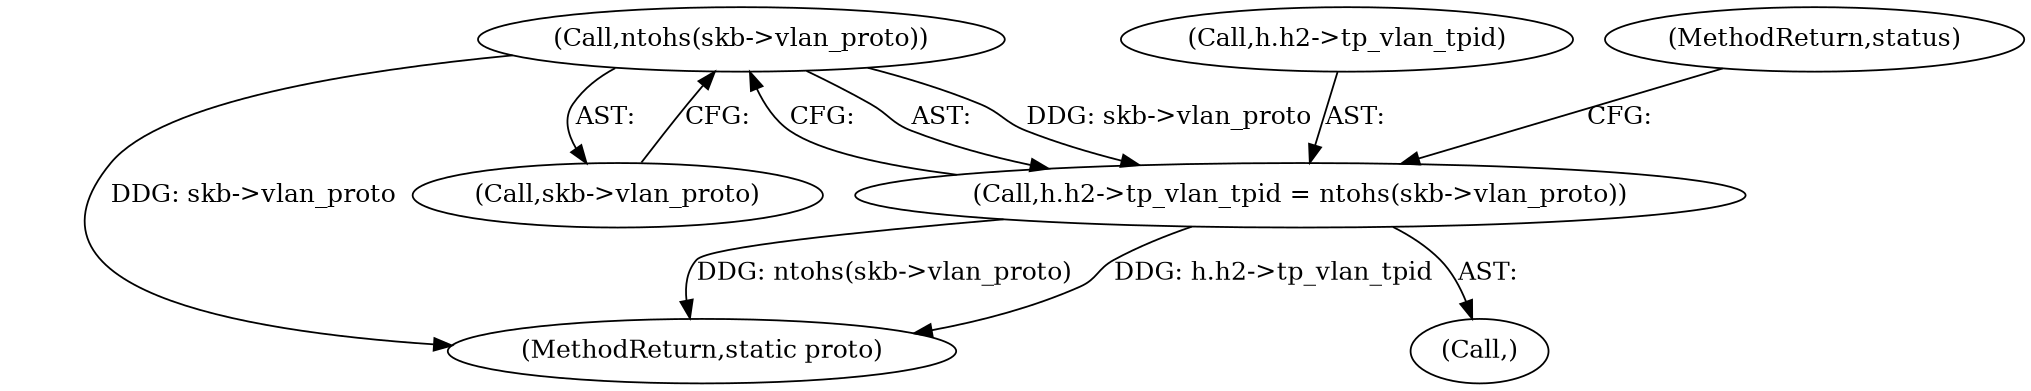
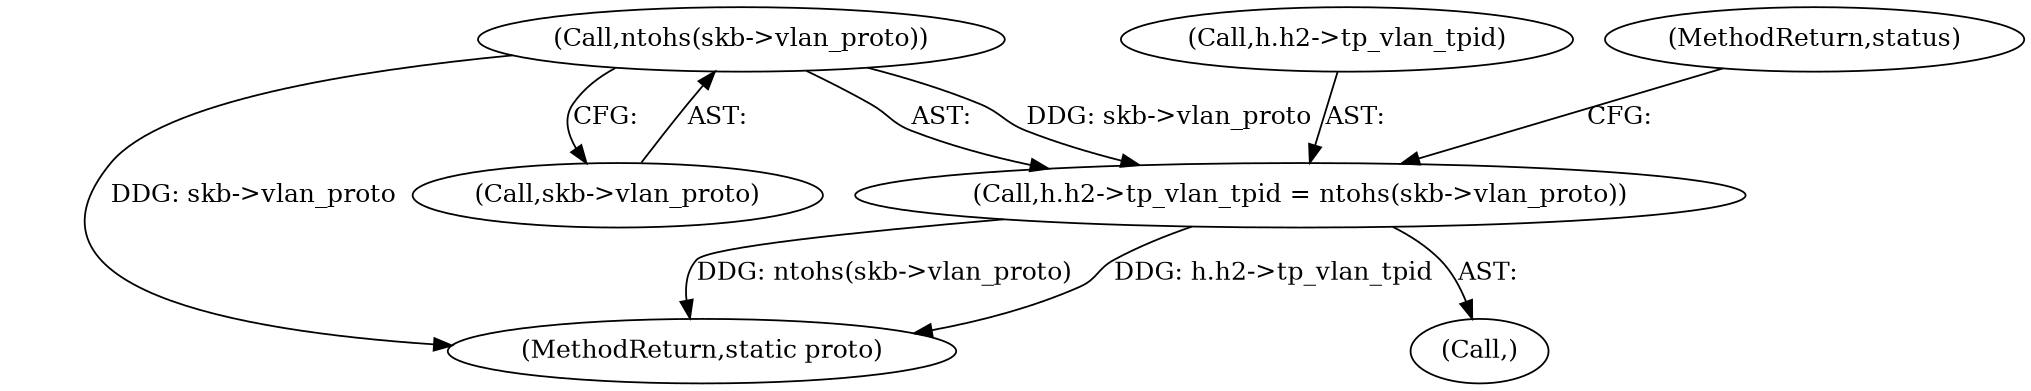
edge "(Call,ntohs(skb->vlan_proto))" -> "(Call,skb->vlan_proto)": label "AST: " -> "CFG: "
edge "(Call,skb->vlan_proto)" -> "(Call,ntohs(skb->vlan_proto))": label "CFG: " -> "AST: "
edge "(Call,h.h2->tp_vlan_tpid = ntohs(skb->vlan_proto))" -> "(Call,ntohs(skb->vlan_proto))": removed, label "CFG:"
